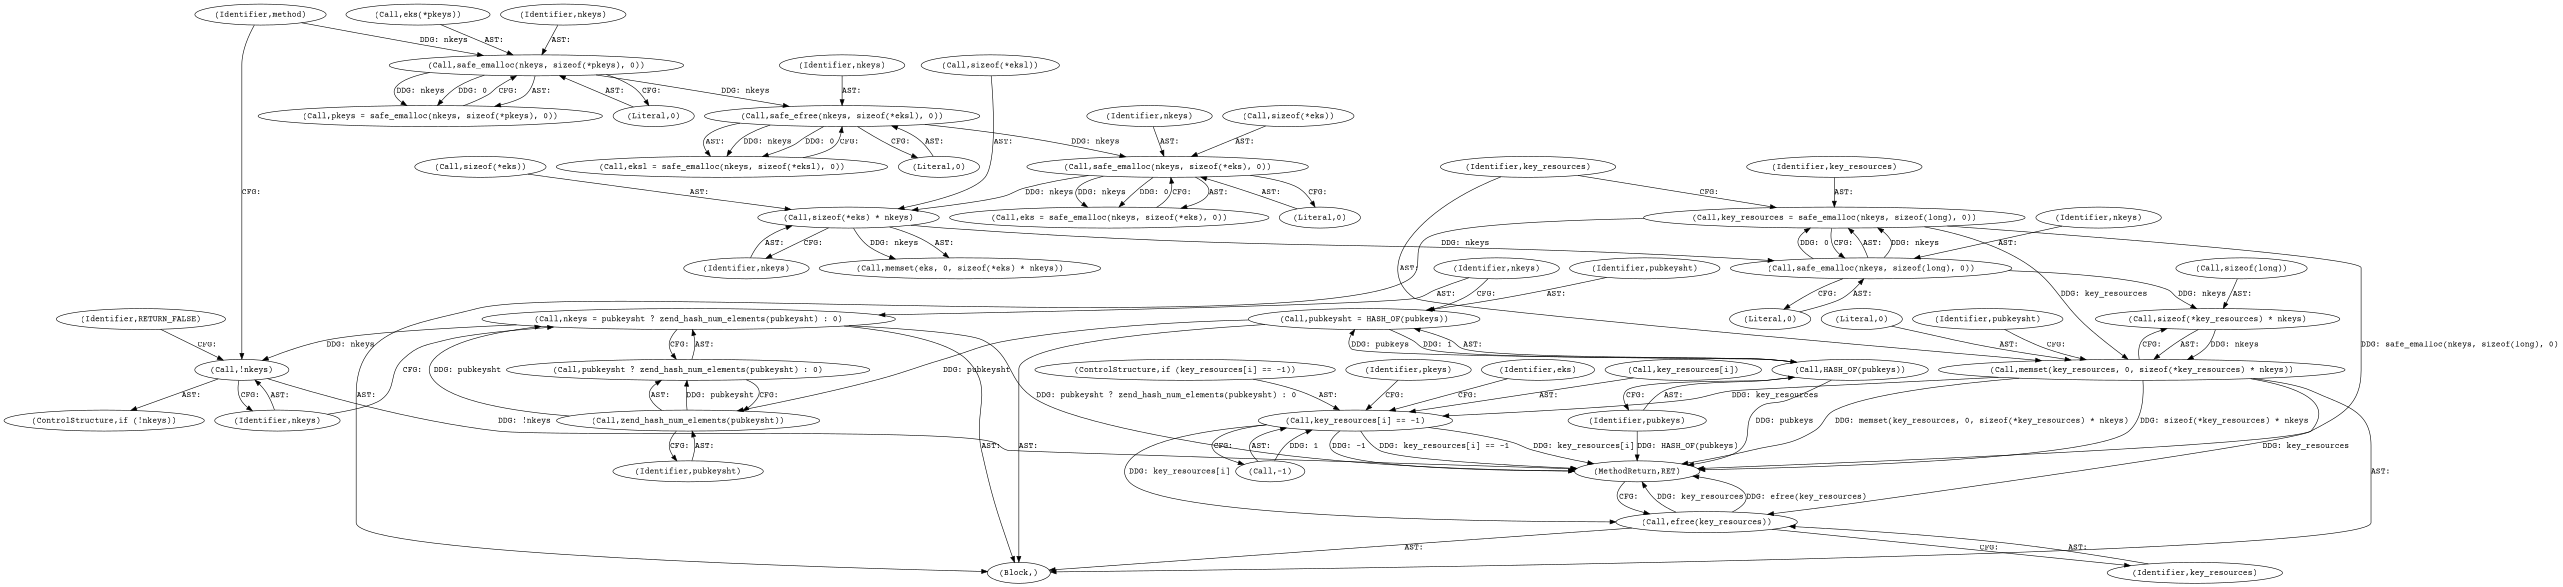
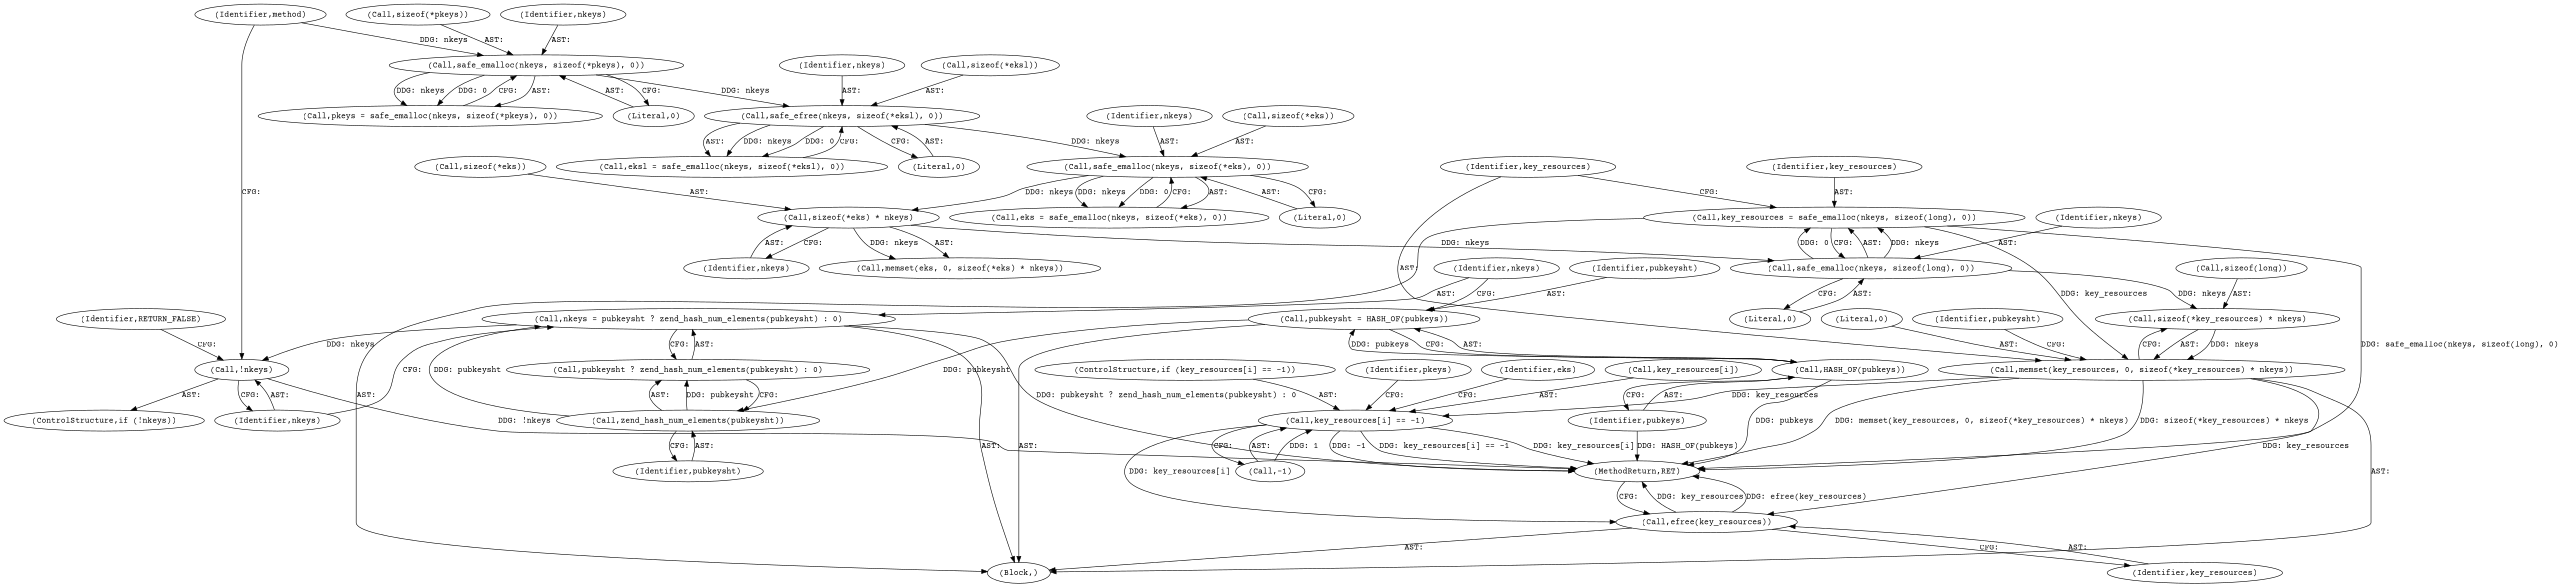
node "(Call,eks(*pkeys))": label "(Call,eks(*pkeys))" -> "(Call,sizeof(*pkeys))"
edge "(Call,sizeof(*eksl))" -> "(Call,sizeof(*eks) * nkeys)": now "(Call,sizeof(*eksl))" -> "(Call,safe_efree(nkeys, sizeof(*eksl), 0))"
edge "(Call,pubkeysht = HASH_OF(pubkeys))" -> "(Call,HASH_OF(pubkeys))": label "DDG: 1" -> "CFG: "
